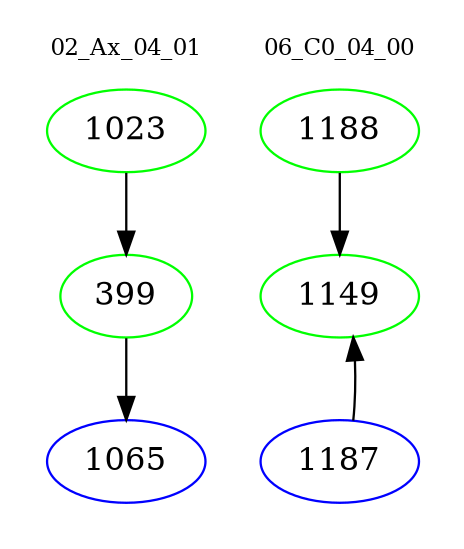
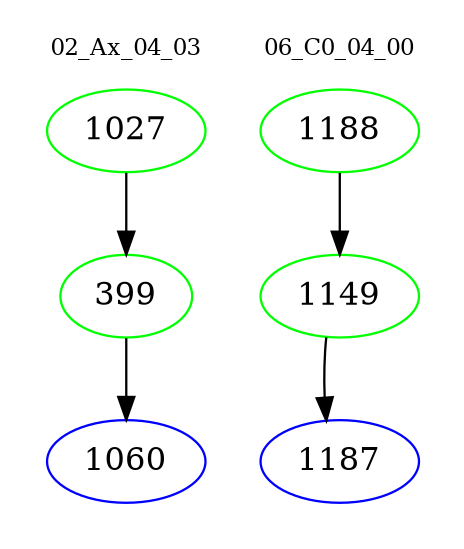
cluster "02_Ax_04_01": label "02_Ax_04_01" -> "02_Ax_04_03"
node "1023": label "1023" -> "1027"
edge "1187" -> "1149": reversed
node "1065": label "1065" -> "1060"
